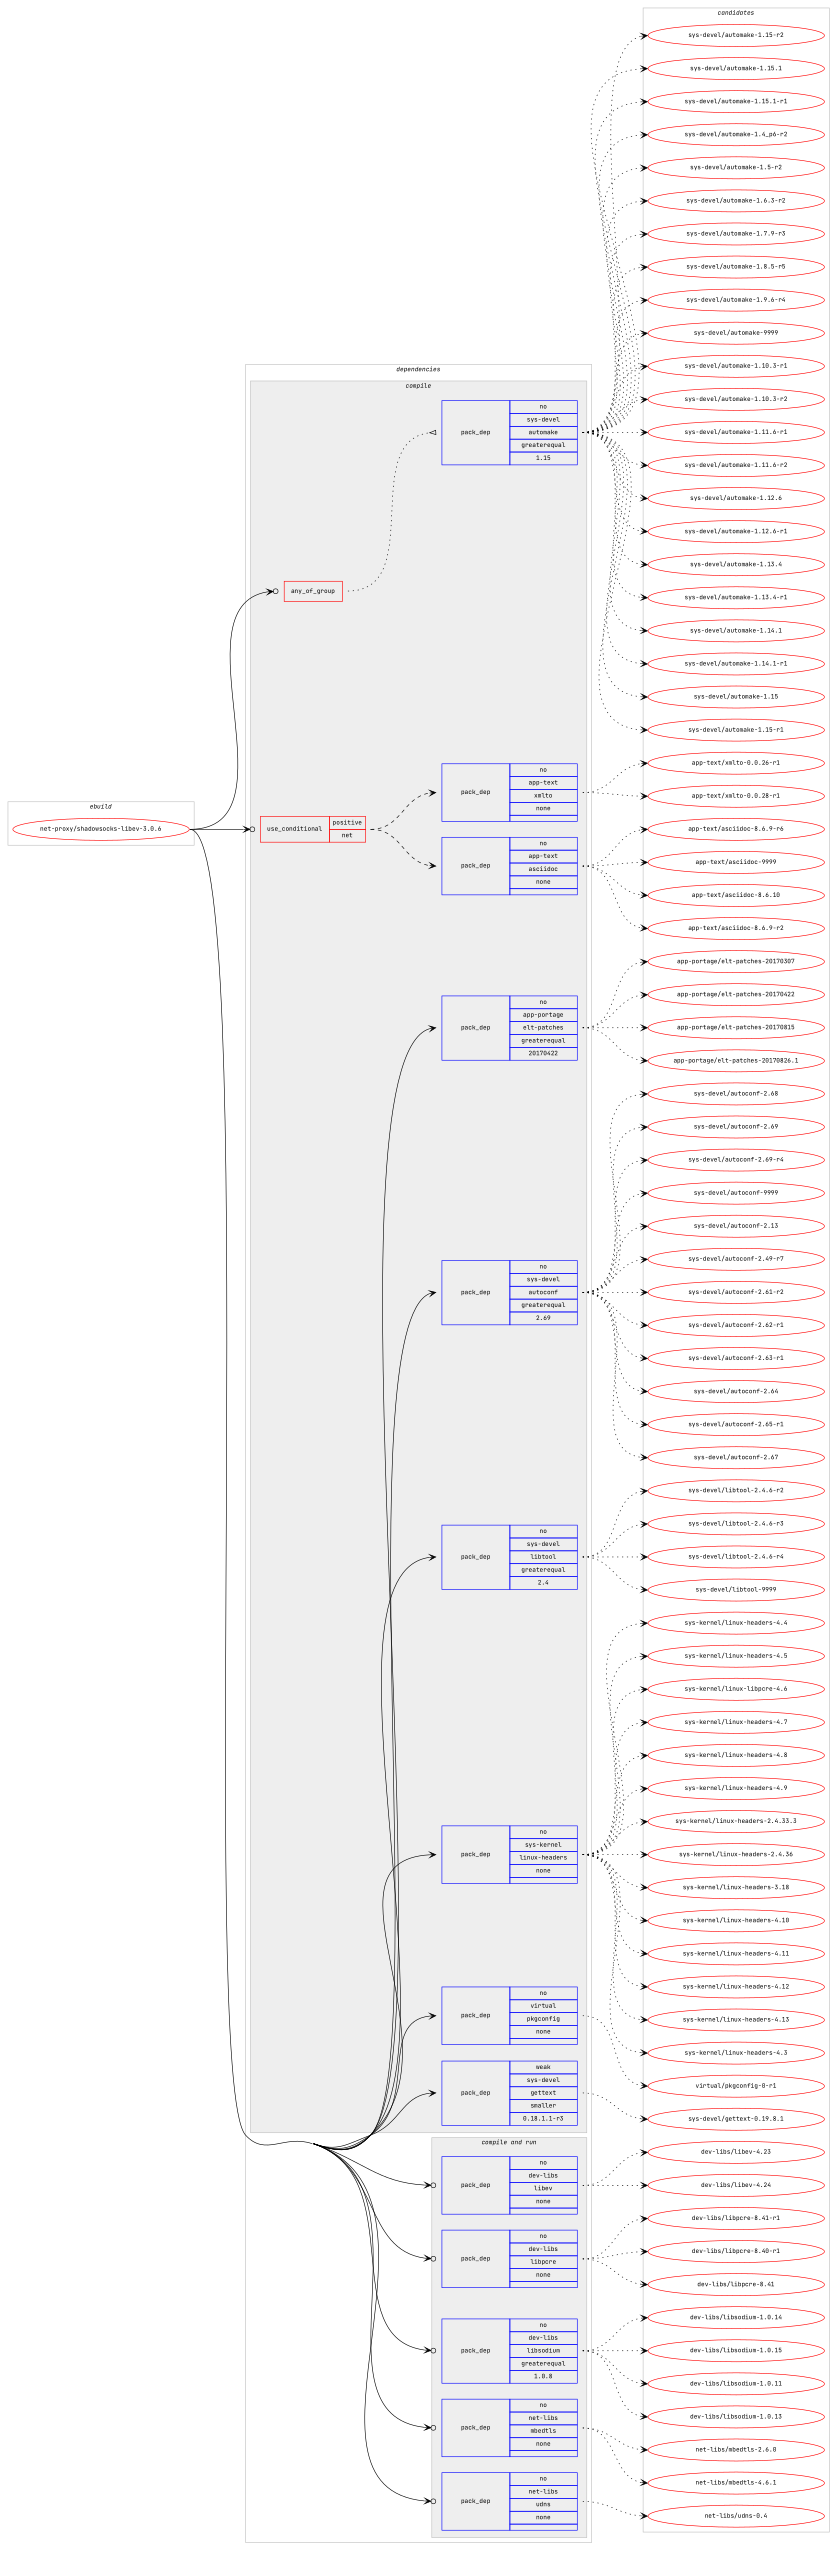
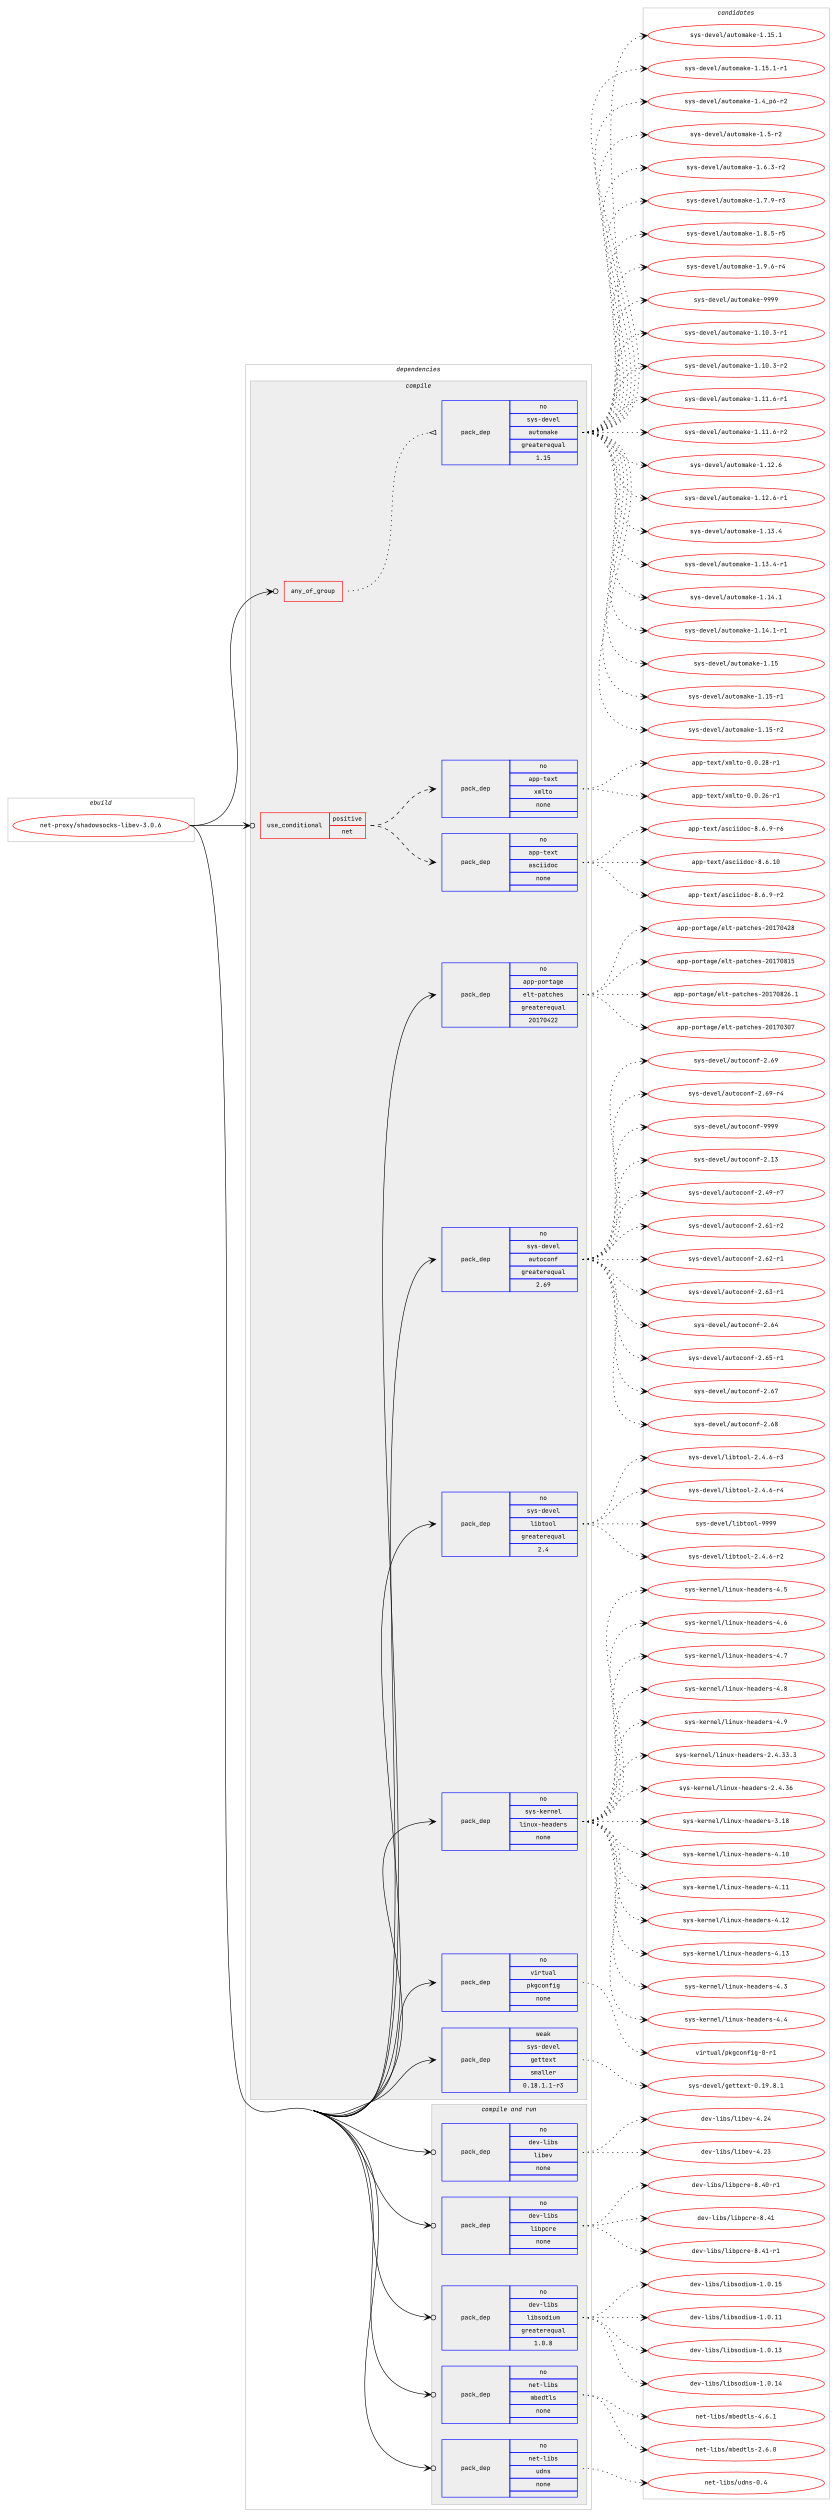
node "app-text/asciidoc-9999": removed
node "app-portage/elt-patches-20170422": label "app-portage/elt-patches-20170422" -> "app-portage/elt-patches-20170428"
node "sys-kernel/linux-libpcre-4.6": label "sys-kernel/linux-libpcre-4.6" -> "sys-kernel/linux-headers-4.6"
